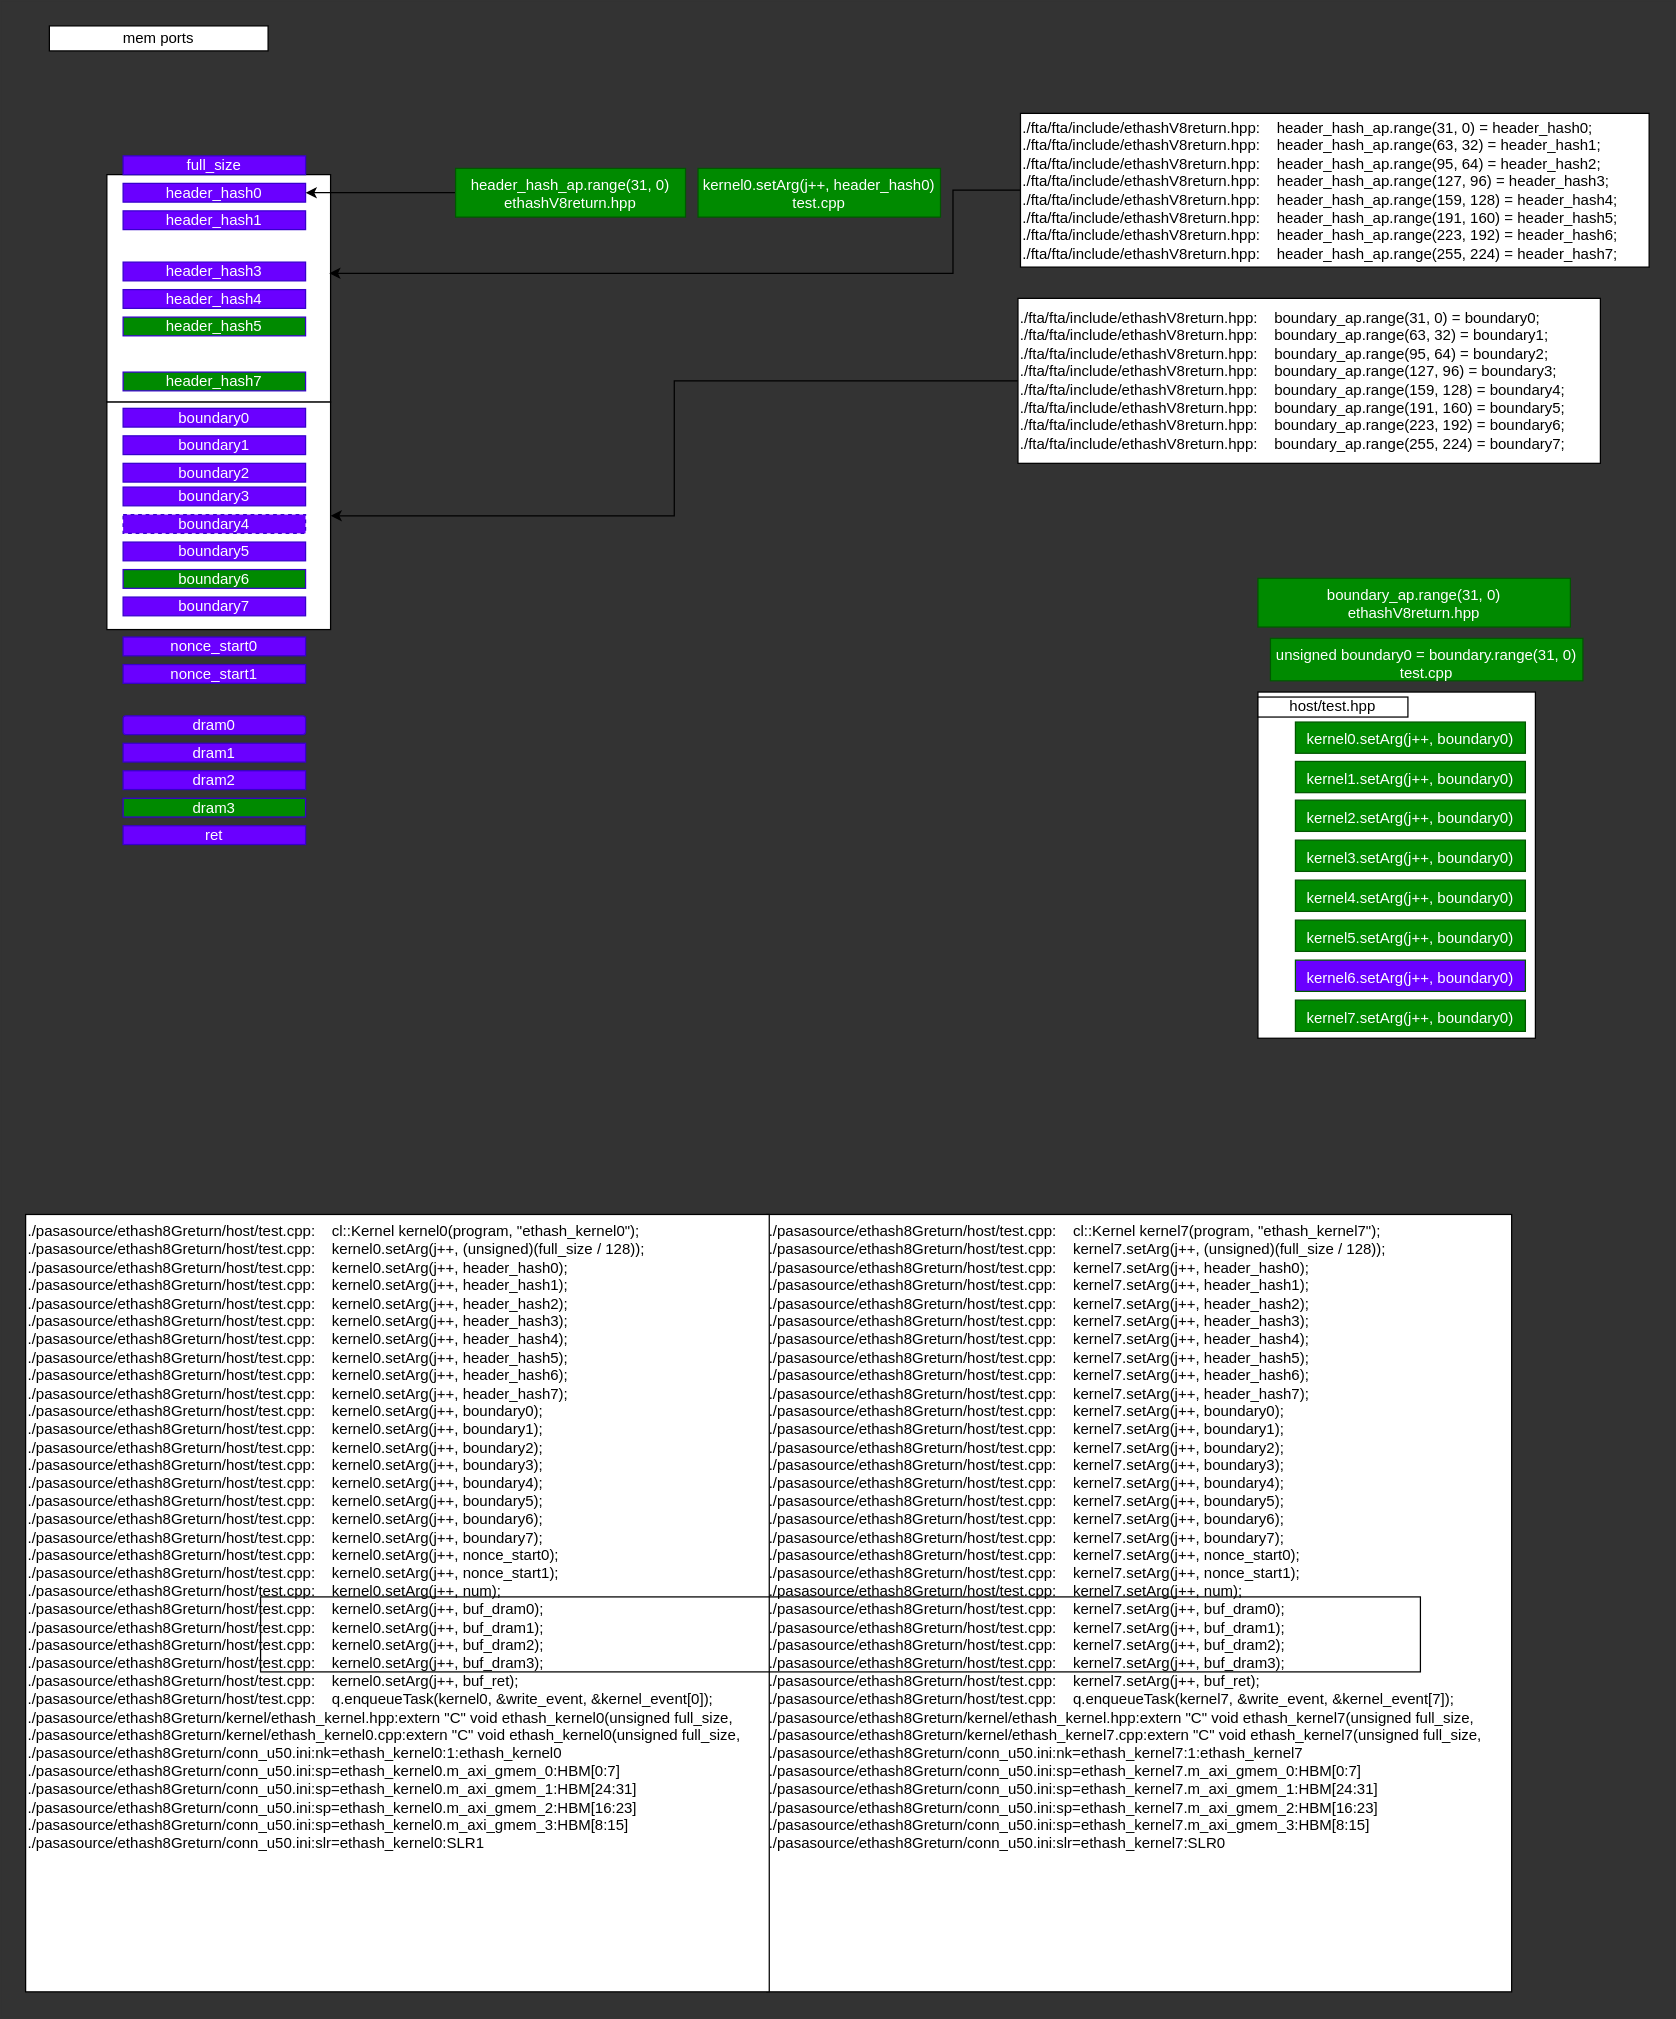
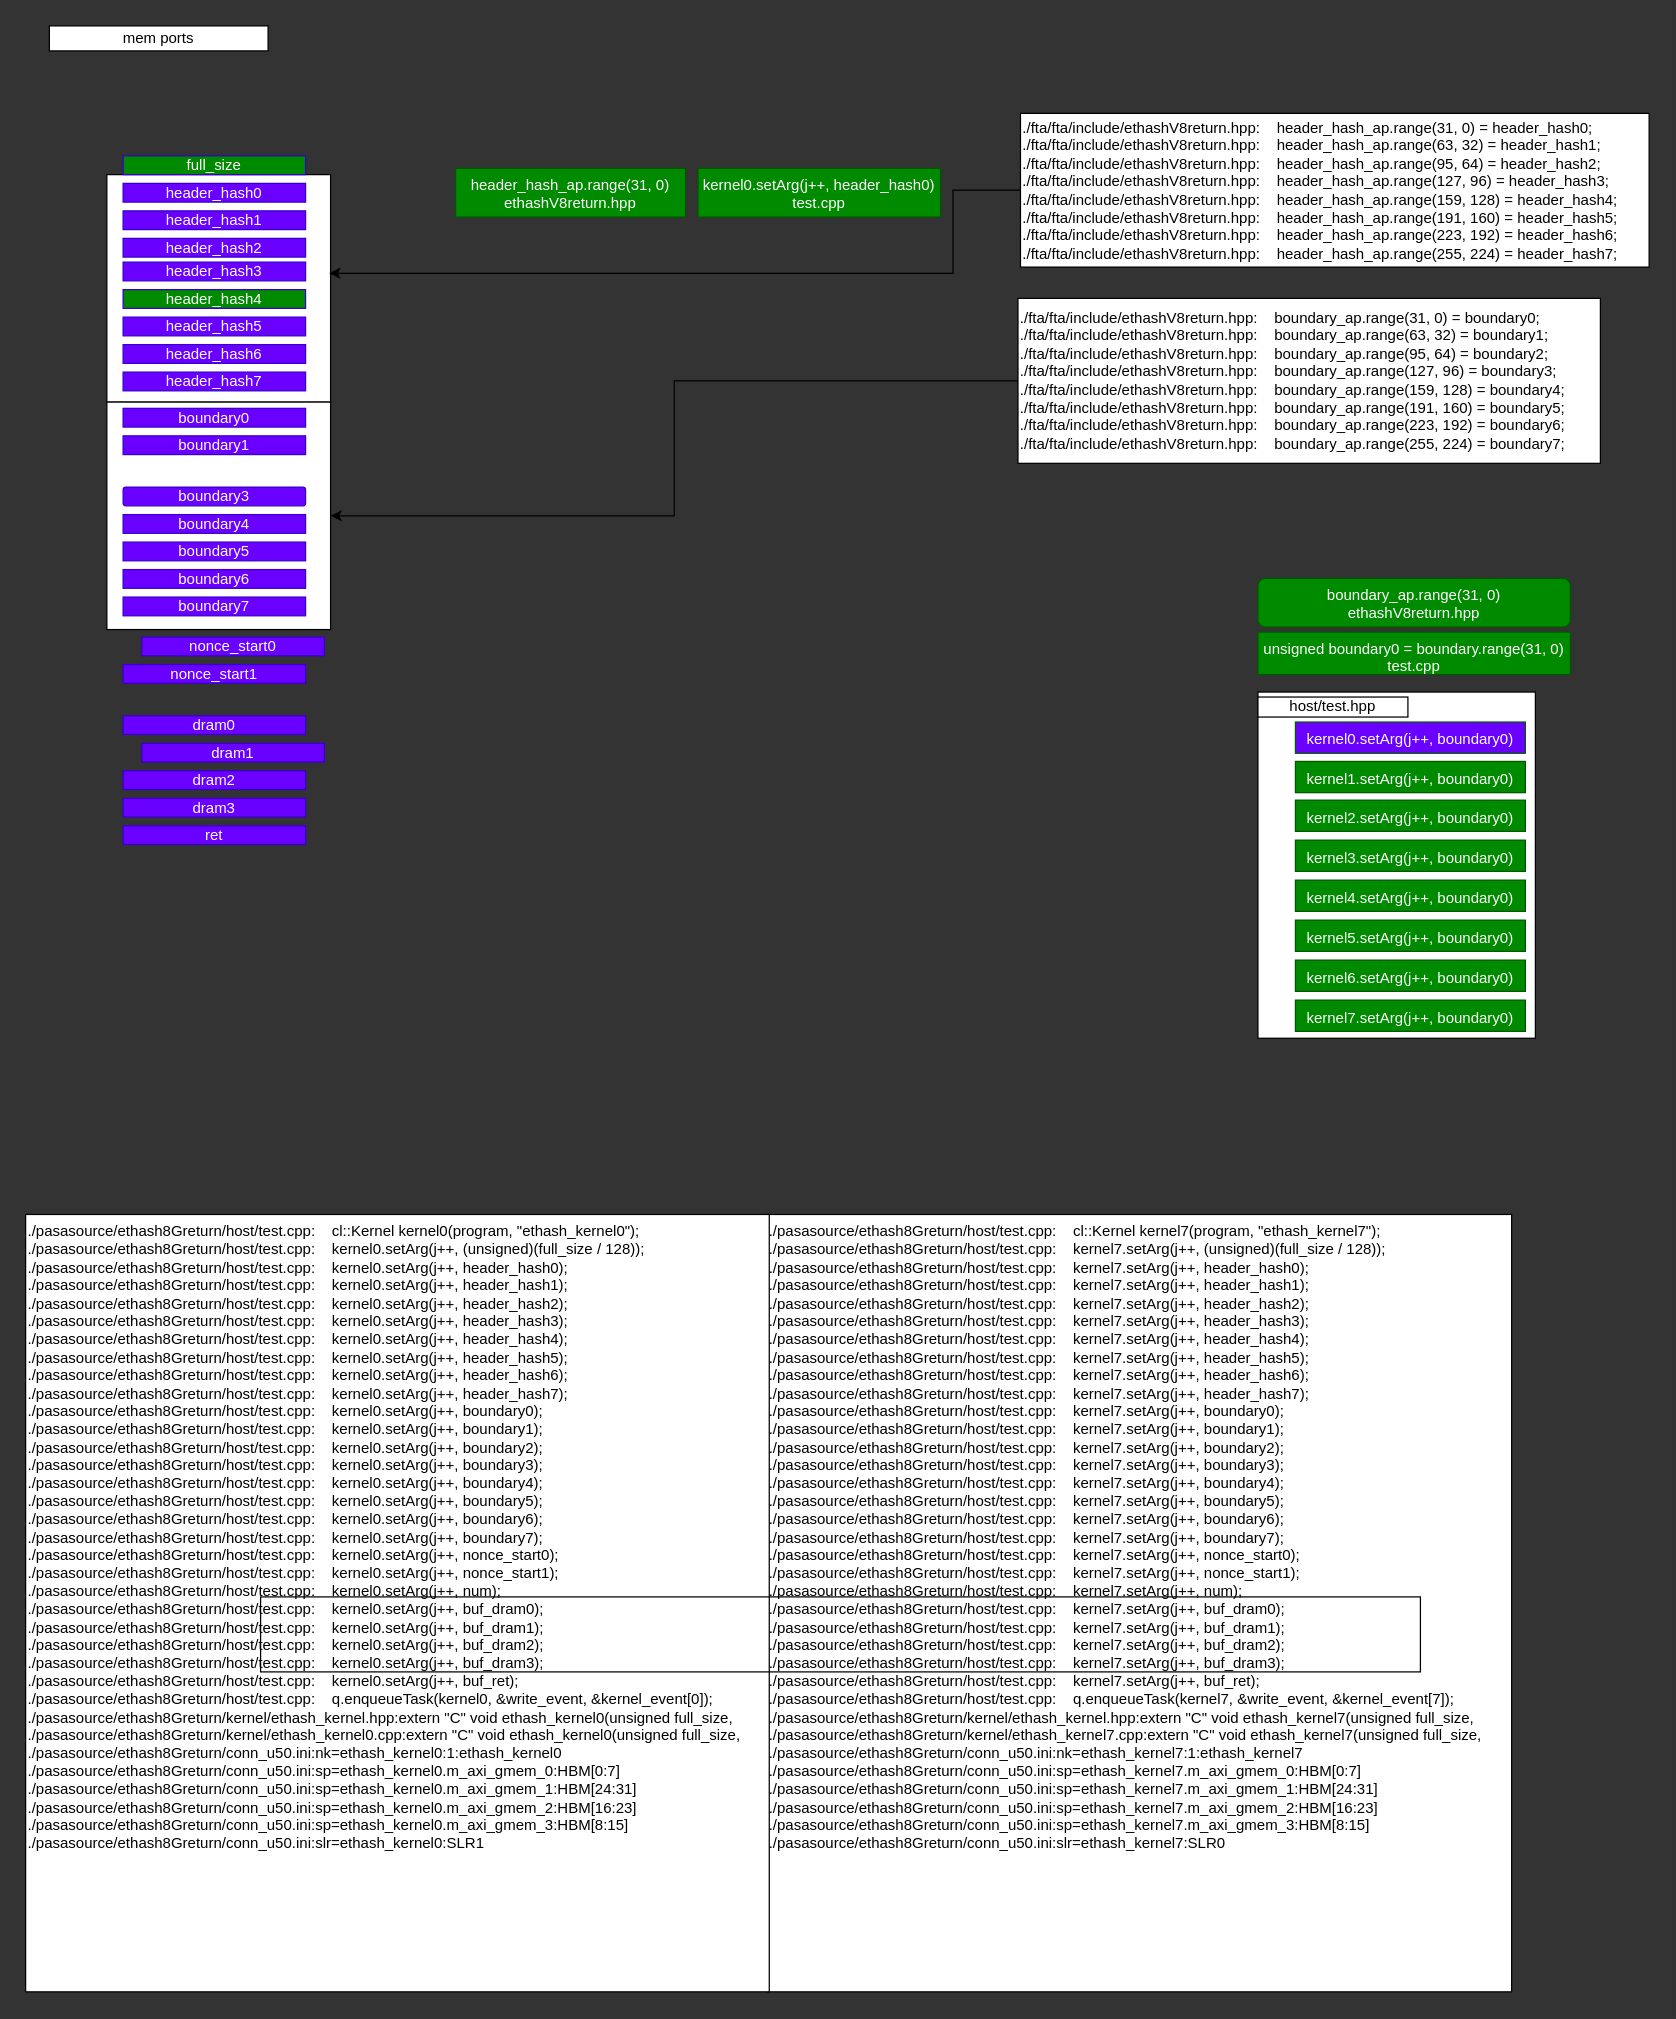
node "full_size": fillcolor #6a00ff -> #008a00
edge "header_hash_ap.range(31, 0) ethashV8return.hpp" -> "header_hash0": removed
node "header_hash2": added
node "header_hash4": fillcolor #6a00ff -> #008a00
node "header_hash5": fillcolor #008a00 -> #6a00ff
node "header_hash6": added
node "header_hash7": fillcolor #008a00 -> #6a00ff
node "boundary2": removed
node "boundary3": shape rectangle -> rounded rectangle
node "boundary4": style dashed -> solid
node "boundary6": fillcolor #008a00 -> #6a00ff
node "boundary_ap.range(31, 0) ethashV8return.hpp": shape rectangle -> rounded rectangle
node "nonce_start0": moved (214, 646) -> (233, 646)
node "unsigned boundary0 = boundary.range(31, 0) test.cpp": moved (1427, 659) -> (1414, 653)
node "dram0": shape rounded rectangle -> rectangle
node "kernel0.setArg(j++, boundary0)": fillcolor #008a00 -> #6a00ff
node "dram1": moved (214, 753) -> (233, 753)
node "dram3": fillcolor #008a00 -> #6a00ff
node "kernel6.setArg(j++, boundary0)": fillcolor #6a00ff -> #008a00
